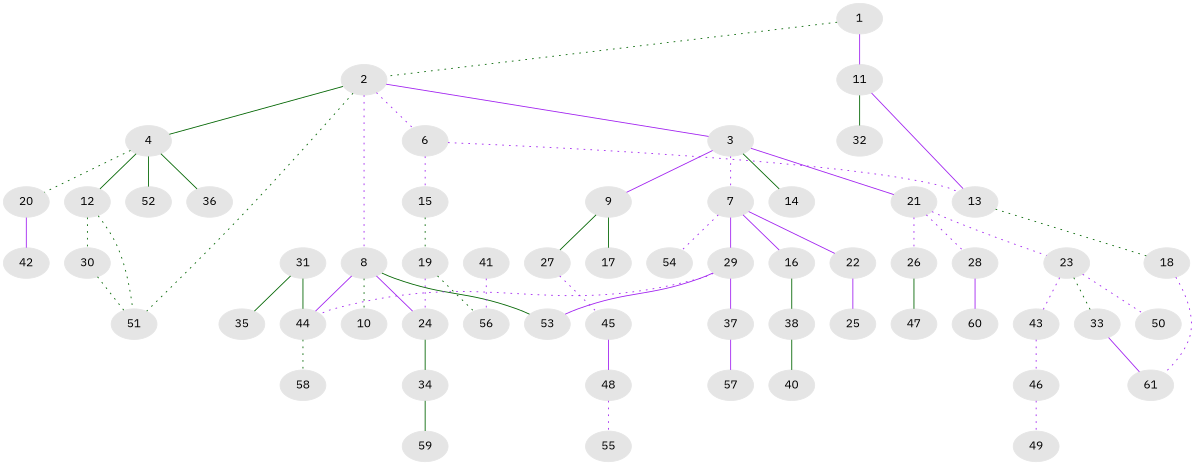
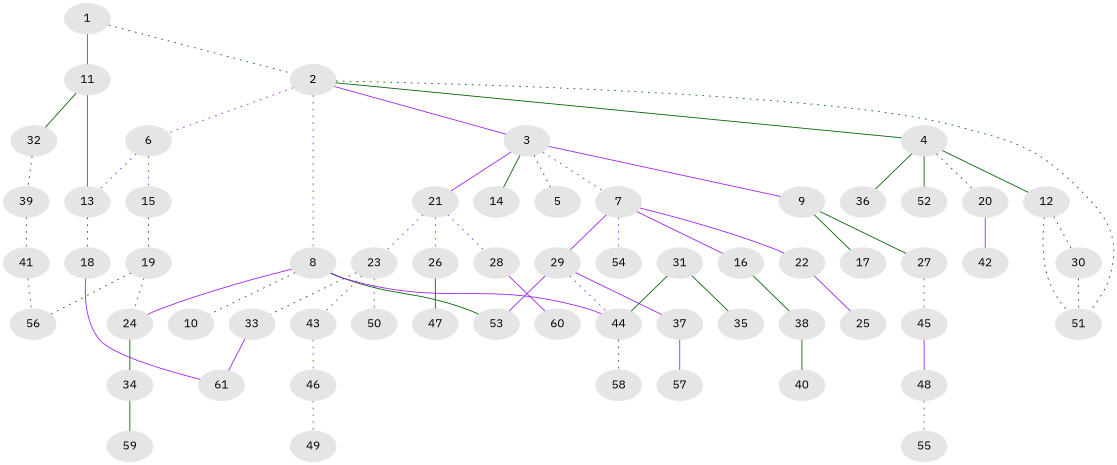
node "39": added
node "5": added
edge "18" -- "61": style dotted -> solid
